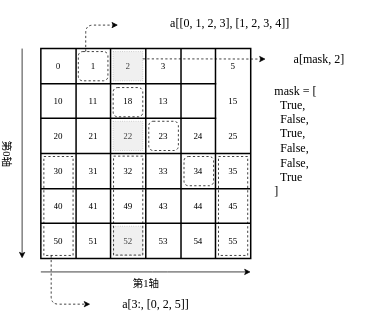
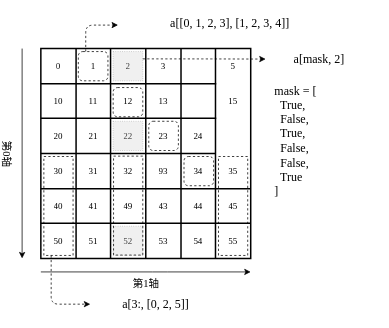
node "18": label "18" -> "12"
node "25": removed
node "33": label "33" -> "93"
